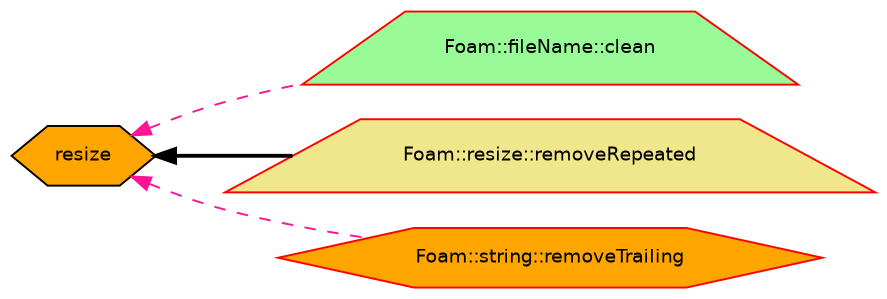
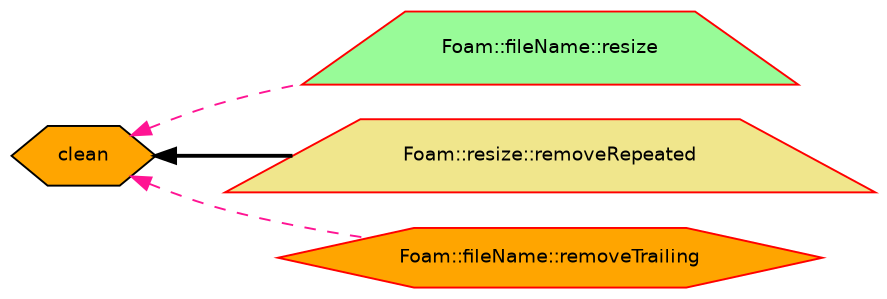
node "Foam::fileName::clean": label "Foam::fileName::clean" -> "Foam::fileName::resize"
node "resize": label "resize" -> "clean"
node "Foam::string::removeTrailing": label "Foam::string::removeTrailing" -> "Foam::fileName::removeTrailing"
